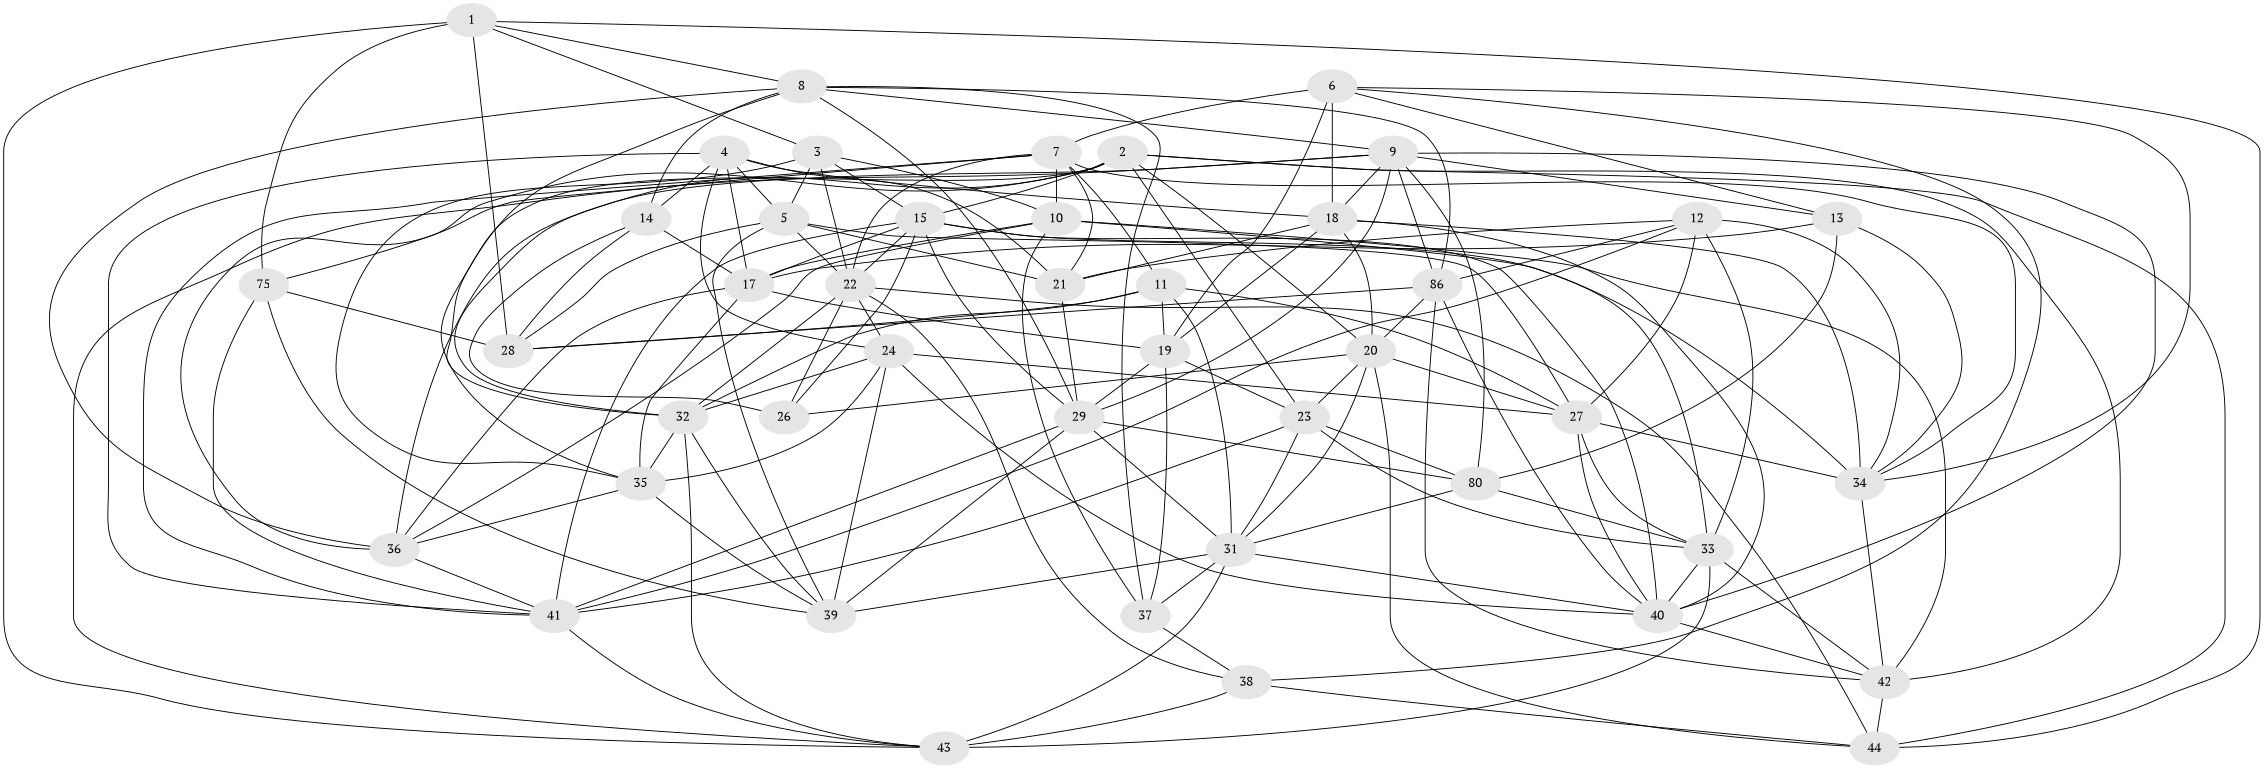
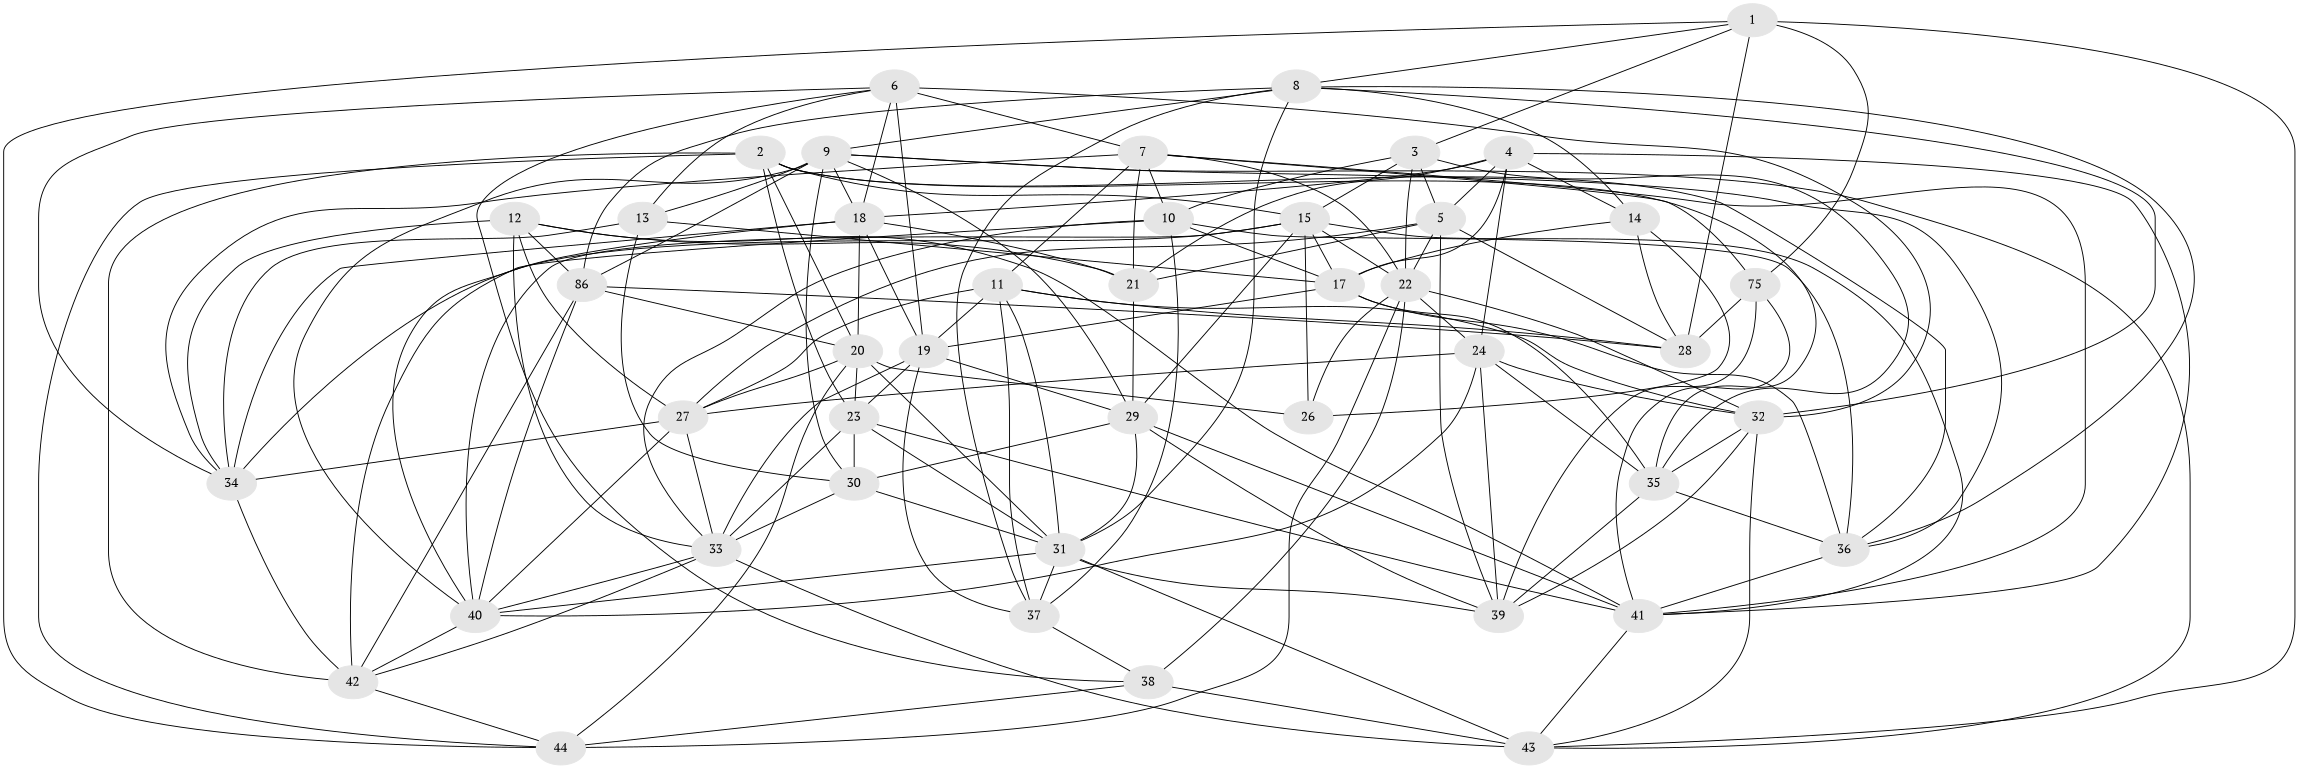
edge "8" -- "29": now "8" -- "31"
edge "2" -- "32": now "6" -- "32"
edge "19" -- "33": added
edge "11" -- "37": added
node "80": label "80" -> "30"
